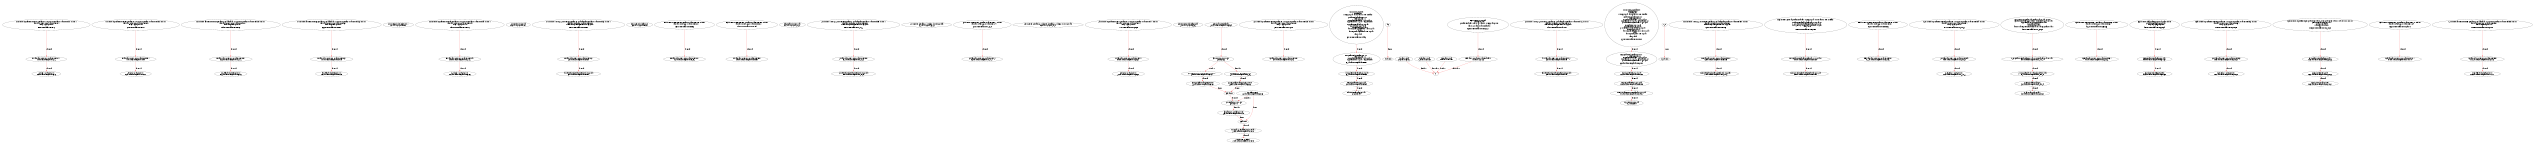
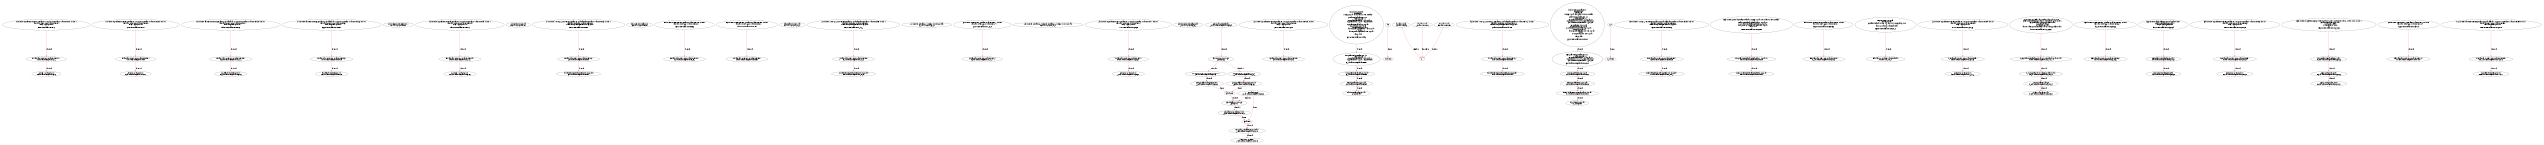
edge "139_ return allowed[_owner][_spender]; 871-return-140-140" -> "2": removed, label "return_exit"
